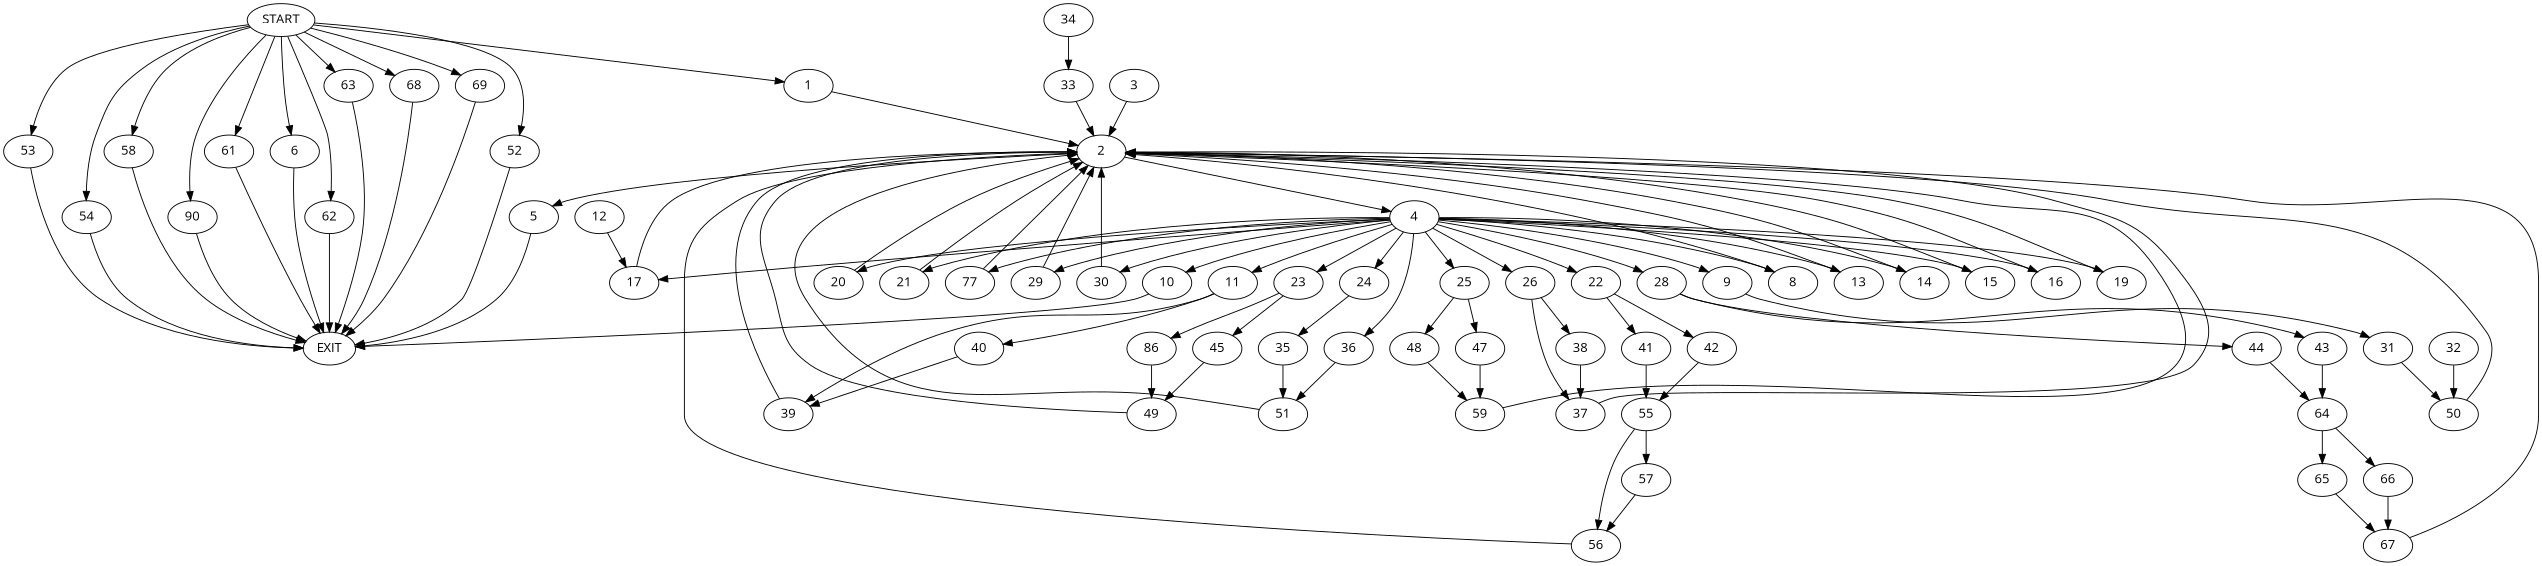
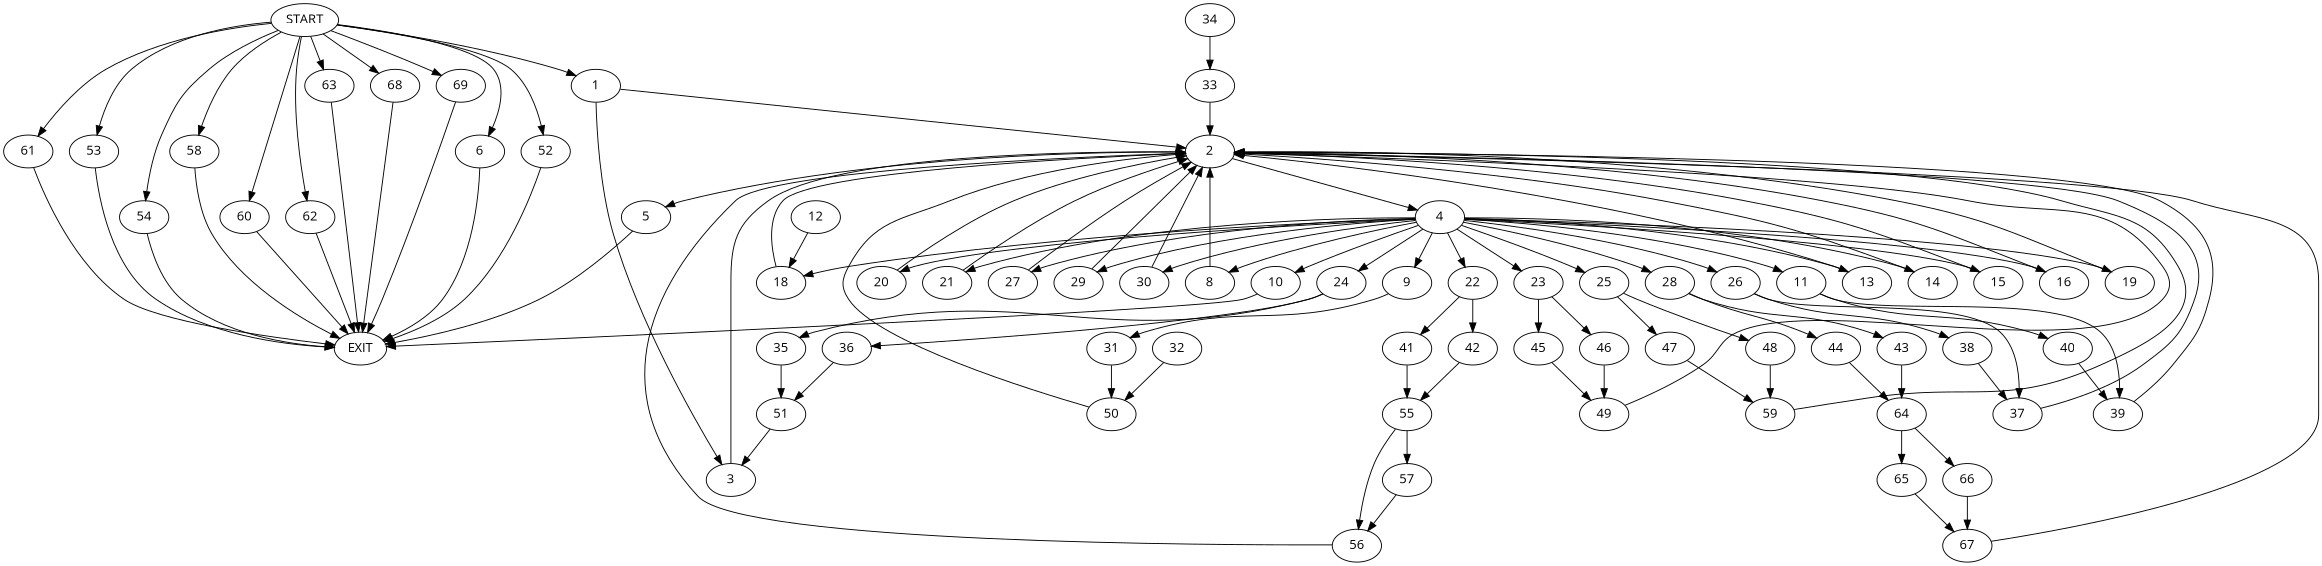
node "90": label "90" -> "60"
node "17": label "17" -> "18"
node "77": label "77" -> "27"
edge "4" -> "36": now "24" -> "36"
edge "1" -> "3": added
node "86": label "86" -> "46"
edge "51" -> "2": now "51" -> "3"
